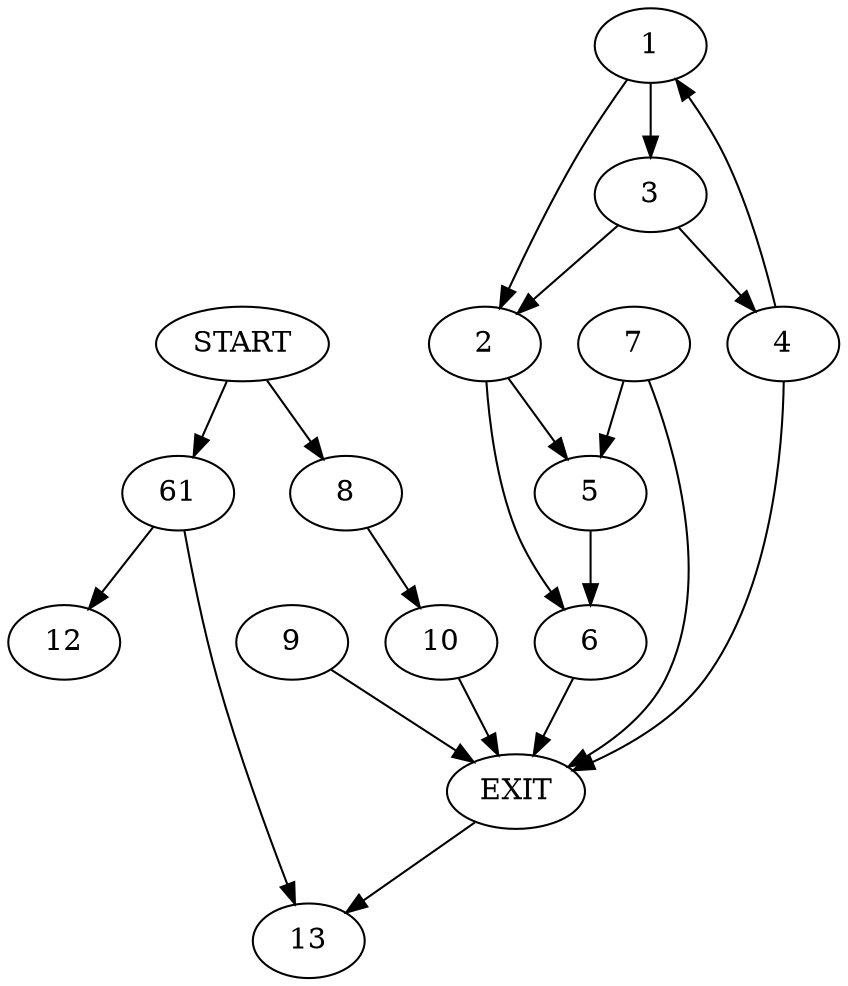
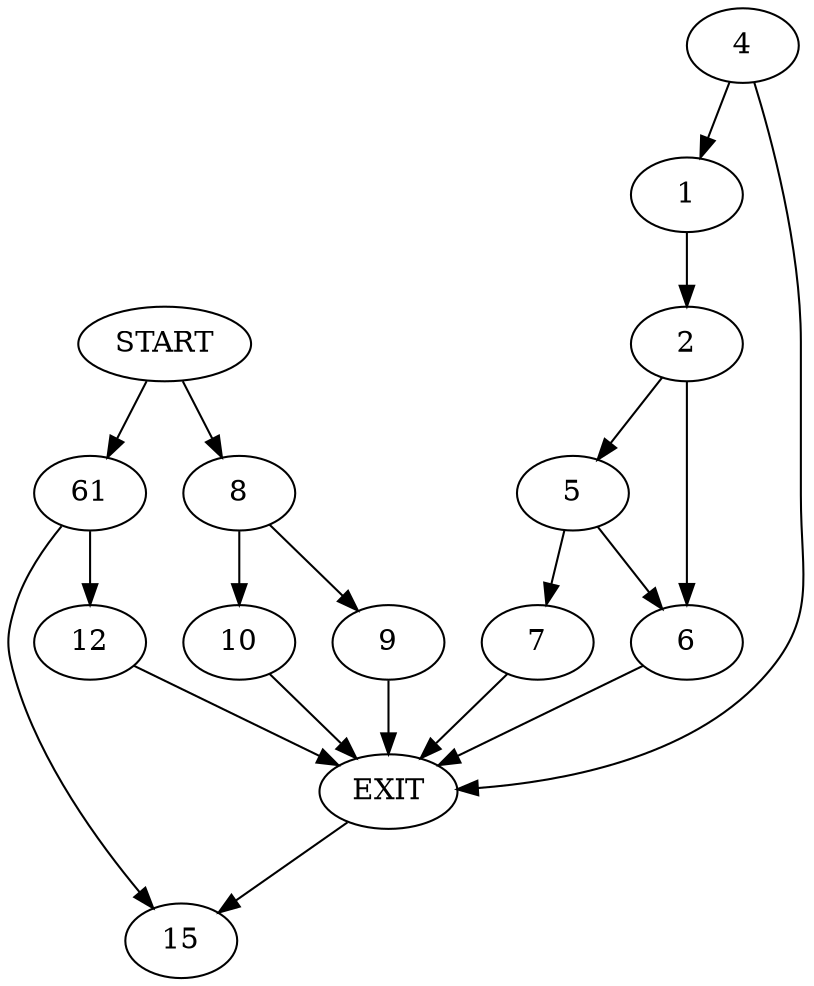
node "3": removed
edge "7" -> "5": reversed
edge "8" -> "9": added
edge "12" -> "EXIT": added
node "13": label "13" -> "15"
